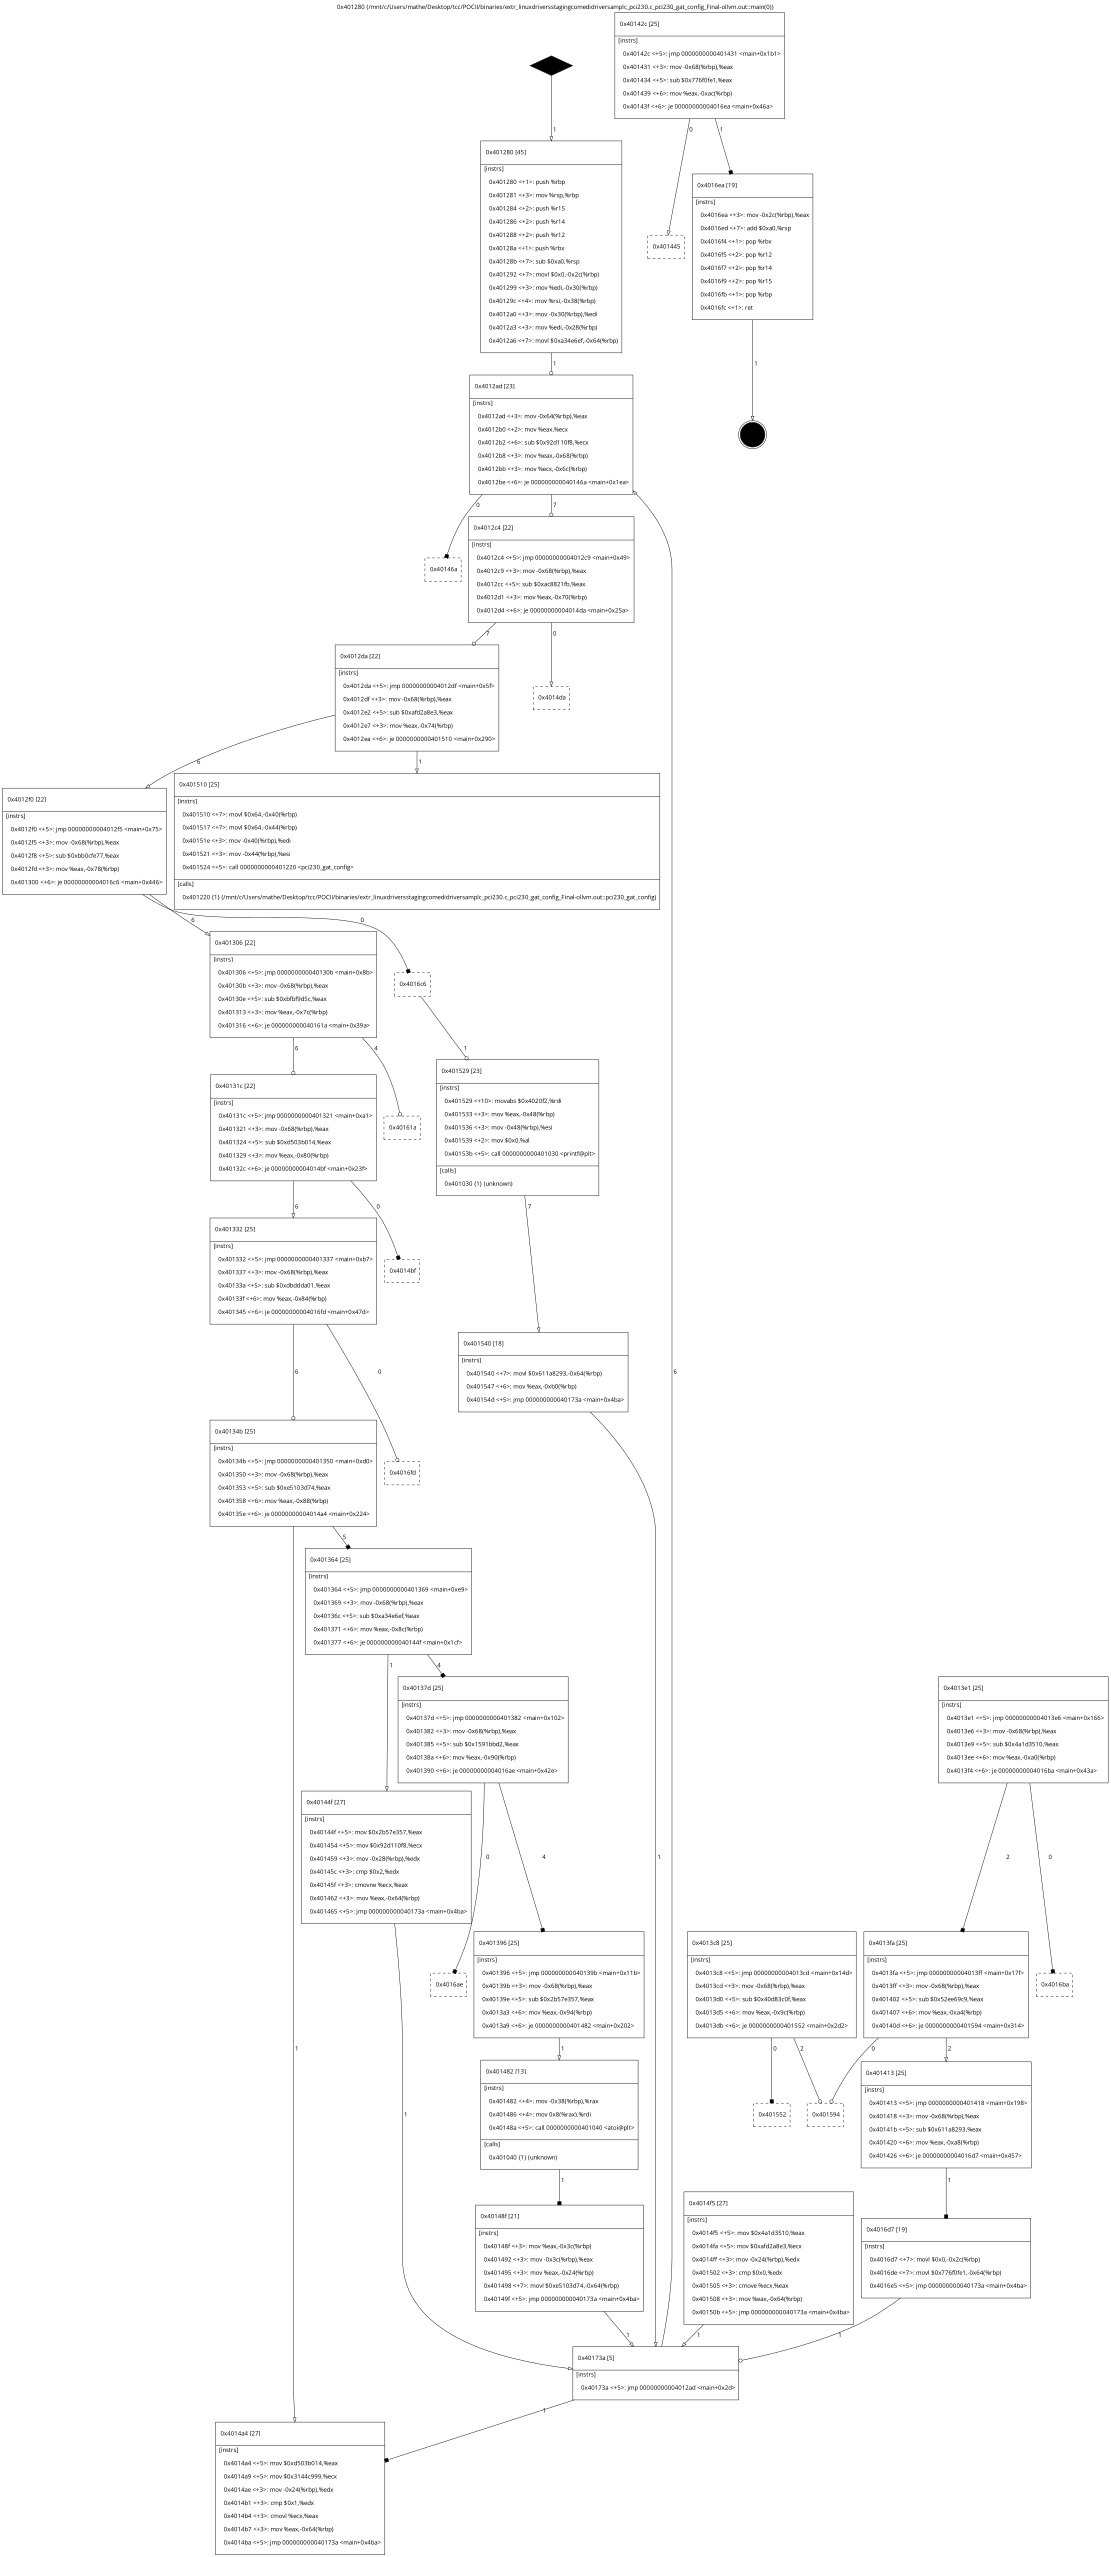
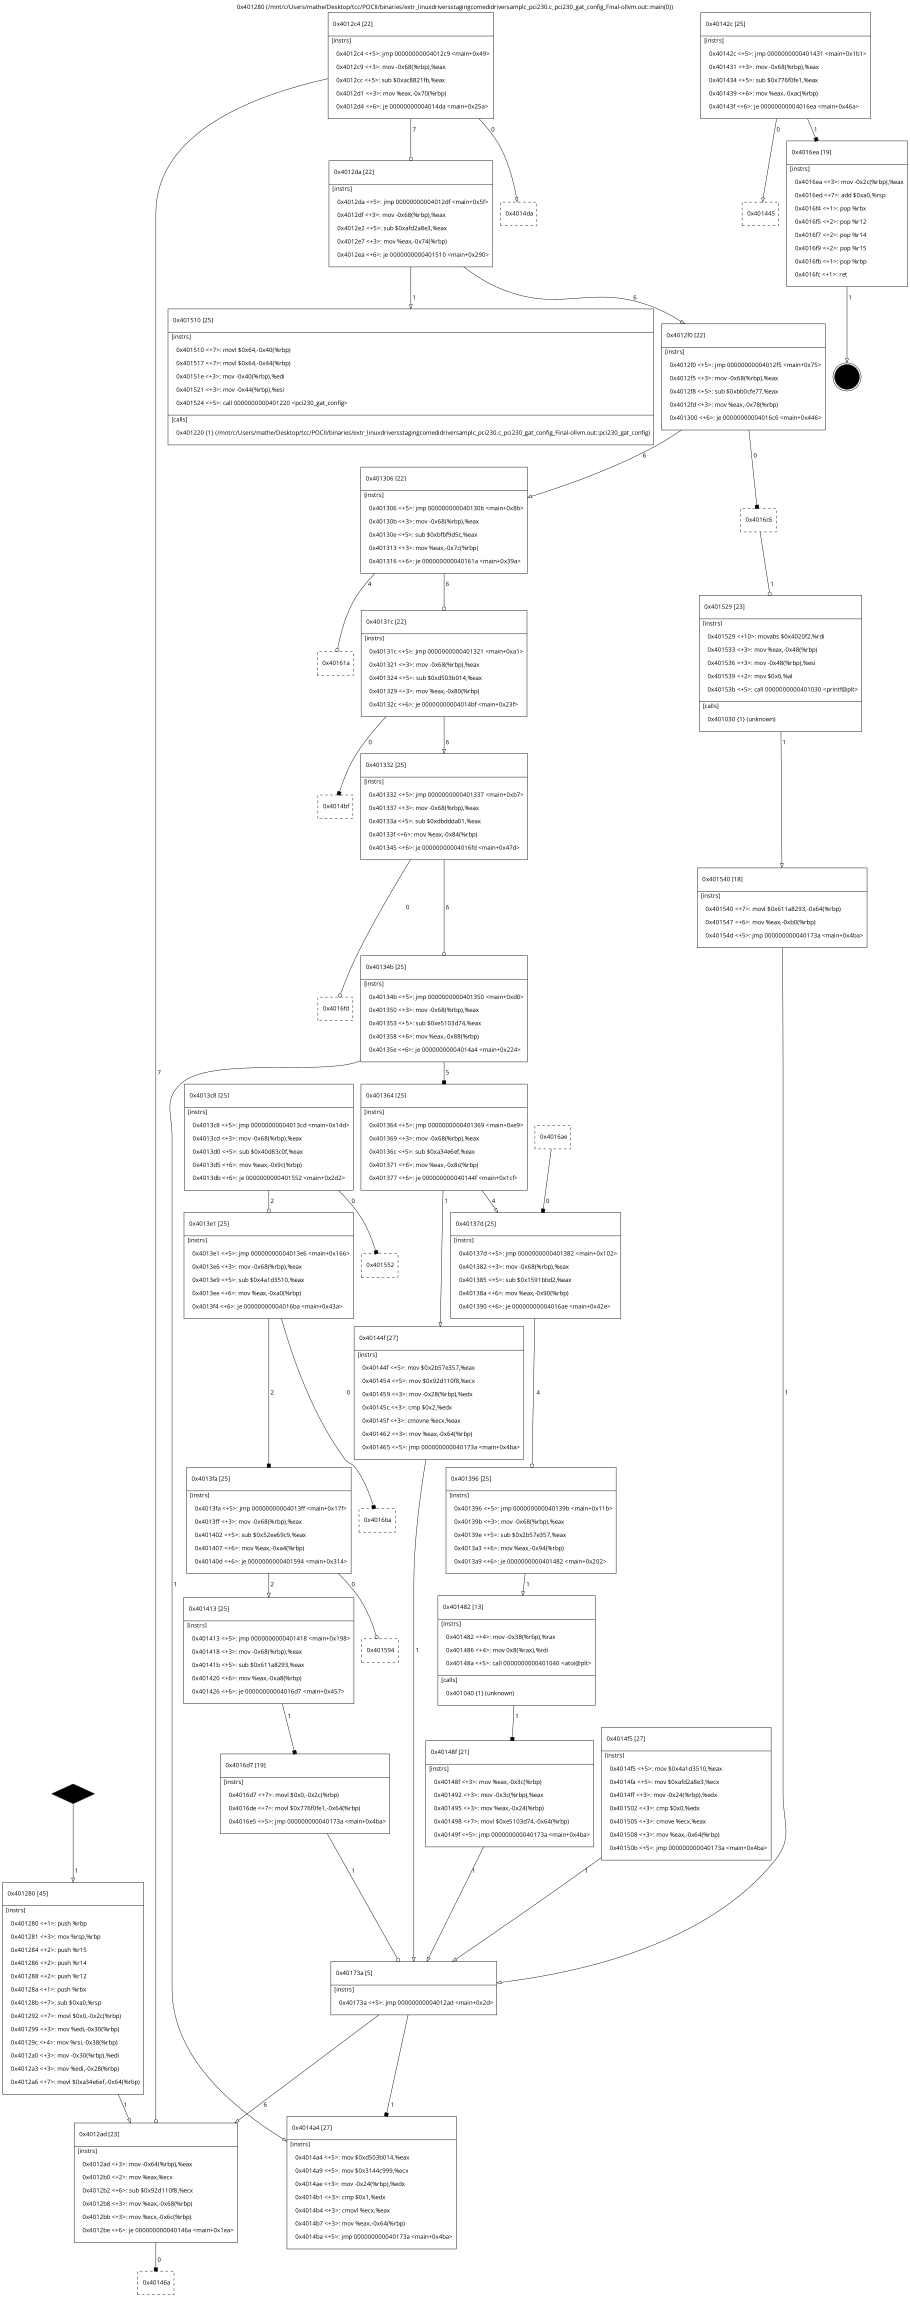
edge "0x401280 [45]" -> "0x4012ad [23]": arrowhead odot -> onormal
edge "0x4012ad [23]" -> "0x4012c4 [22]": reversed
edge "0x401529 [23]" -> "0x401540 [18]": label " 7" -> " 1"
edge "0x401364 [25]" -> "0x40137d [25]": arrowhead box -> onormal
edge "0x40137d [25]" -> "0x401396 [25]": arrowhead box -> odot
edge "0x40137d [25]" -> "0x4016ae": reversed
edge "0x4013c8 [25]" -> "0x401594": now "0x4013c8 [25]" -> "0x4013e1 [25]"
